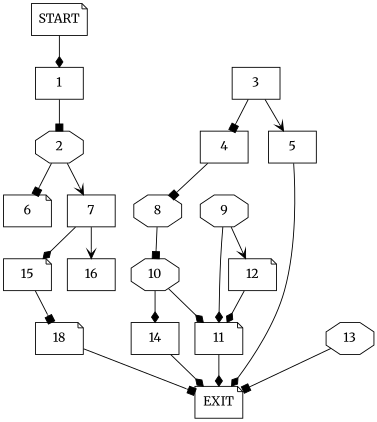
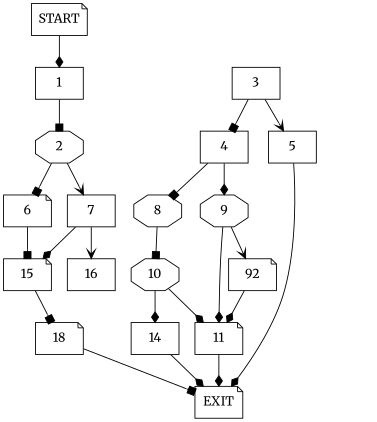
edge "4" -> "9": added
edge "6" -> "15": added
node "12": label "12" -> "92"
node "13": removed
